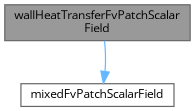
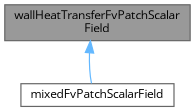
edge "wallHeatTransferFvPatchScalar Field" -> "mixedFvPatchScalarField": reversed
